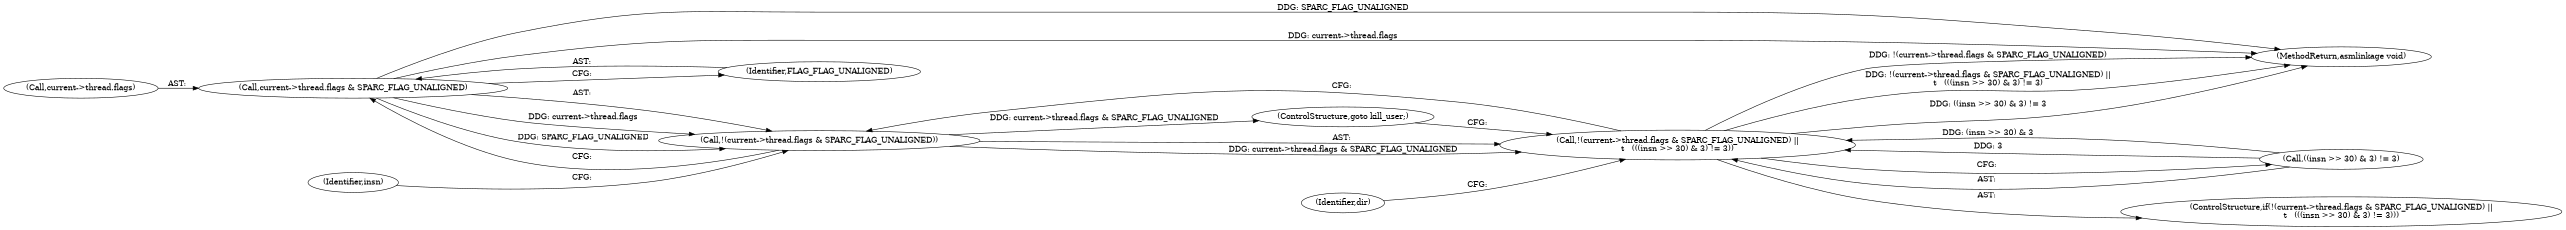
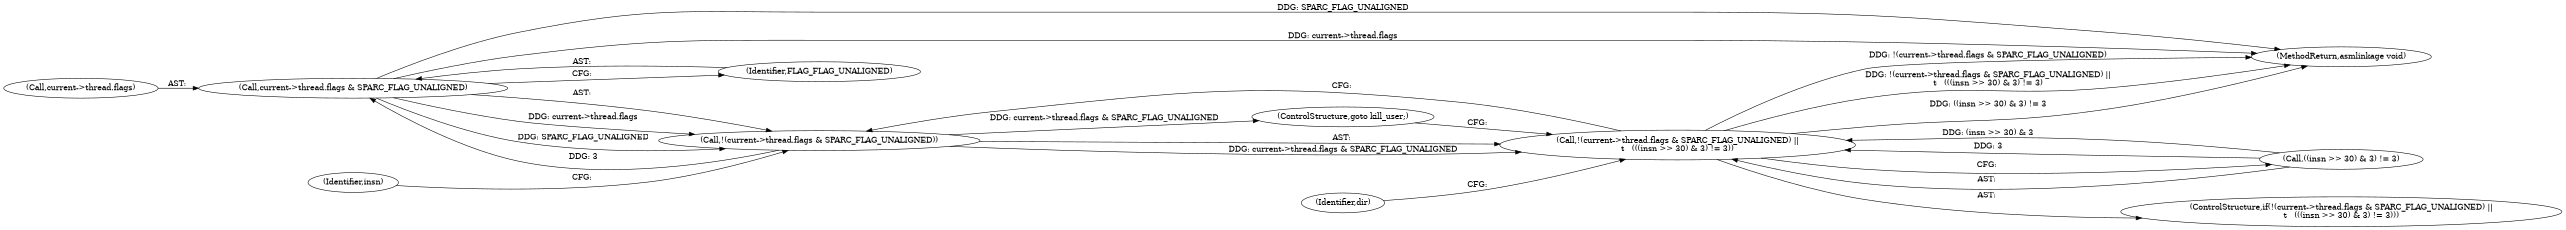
edge "(Call,!(current->thread.flags & SPARC_FLAG_UNALIGNED))" -> "(Call,current->thread.flags & SPARC_FLAG_UNALIGNED)": label "CFG: " -> "DDG: 3"
